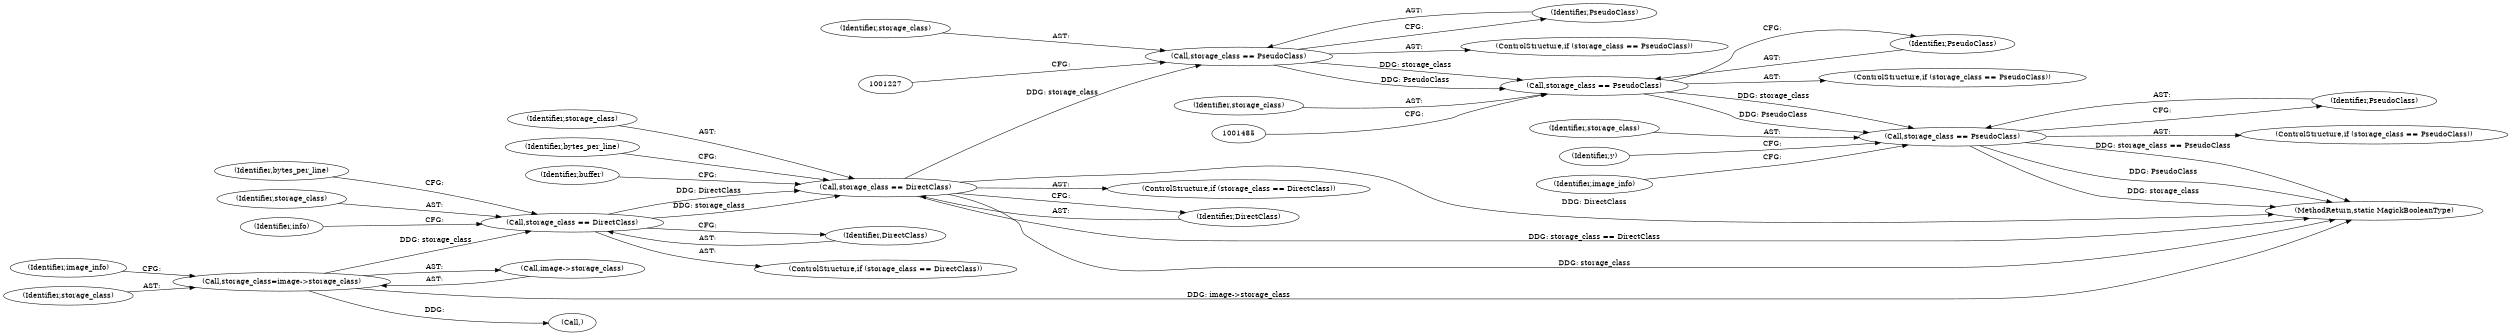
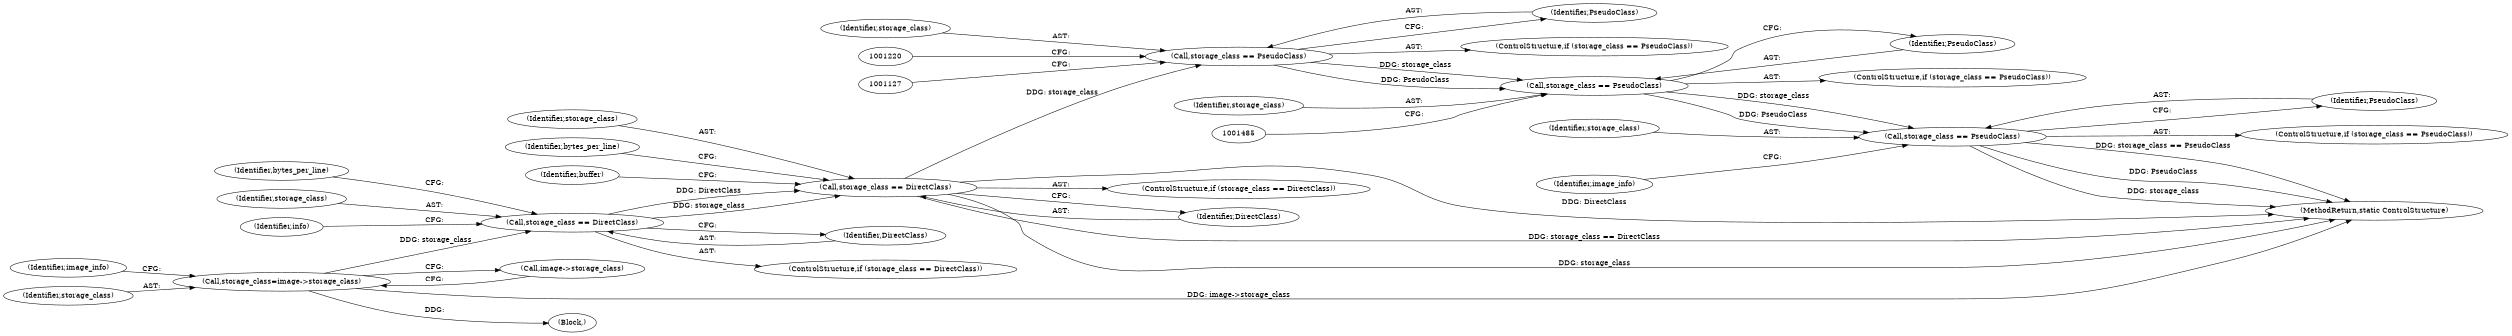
node "1001220": added
node "1001227": label "1001227" -> "1001127"
node "(Identifier,y)": removed
node "(MethodReturn,static MagickBooleanType)": label "(MethodReturn,static MagickBooleanType)" -> "(MethodReturn,static ControlStructure)"
edge "(Call,storage_class=image->storage_class)" -> "(Call,image->storage_class)": label "AST: " -> "CFG: "
edge "(Call,image->storage_class)" -> "(Call,storage_class=image->storage_class)": label "AST: " -> "CFG: "
node "(Call,)": label "(Call,)" -> "(Block,)"
